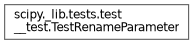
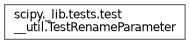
node "scipy._lib.tests.test __test.TestRenameParameter": label "scipy._lib.tests.test __test.TestRenameParameter" -> "scipy._lib.tests.test __util.TestRenameParameter"
